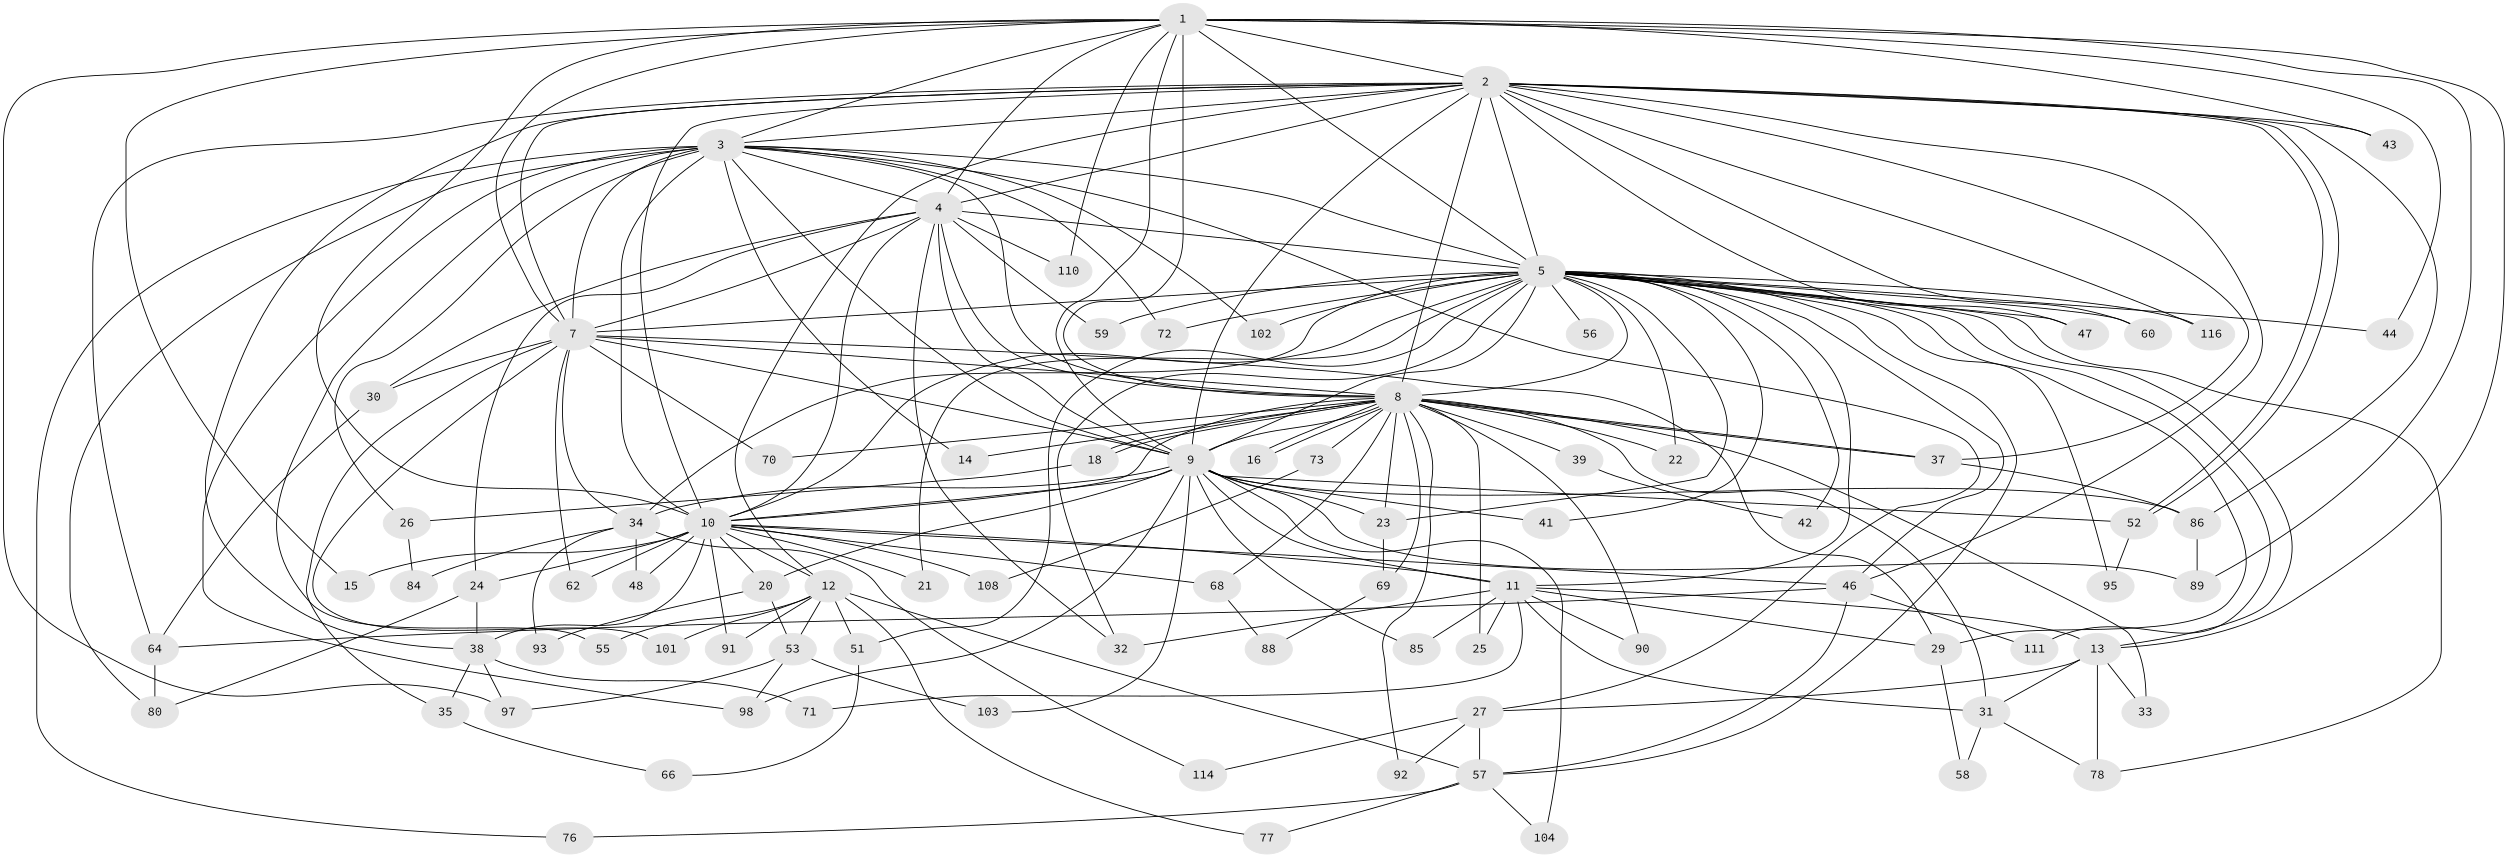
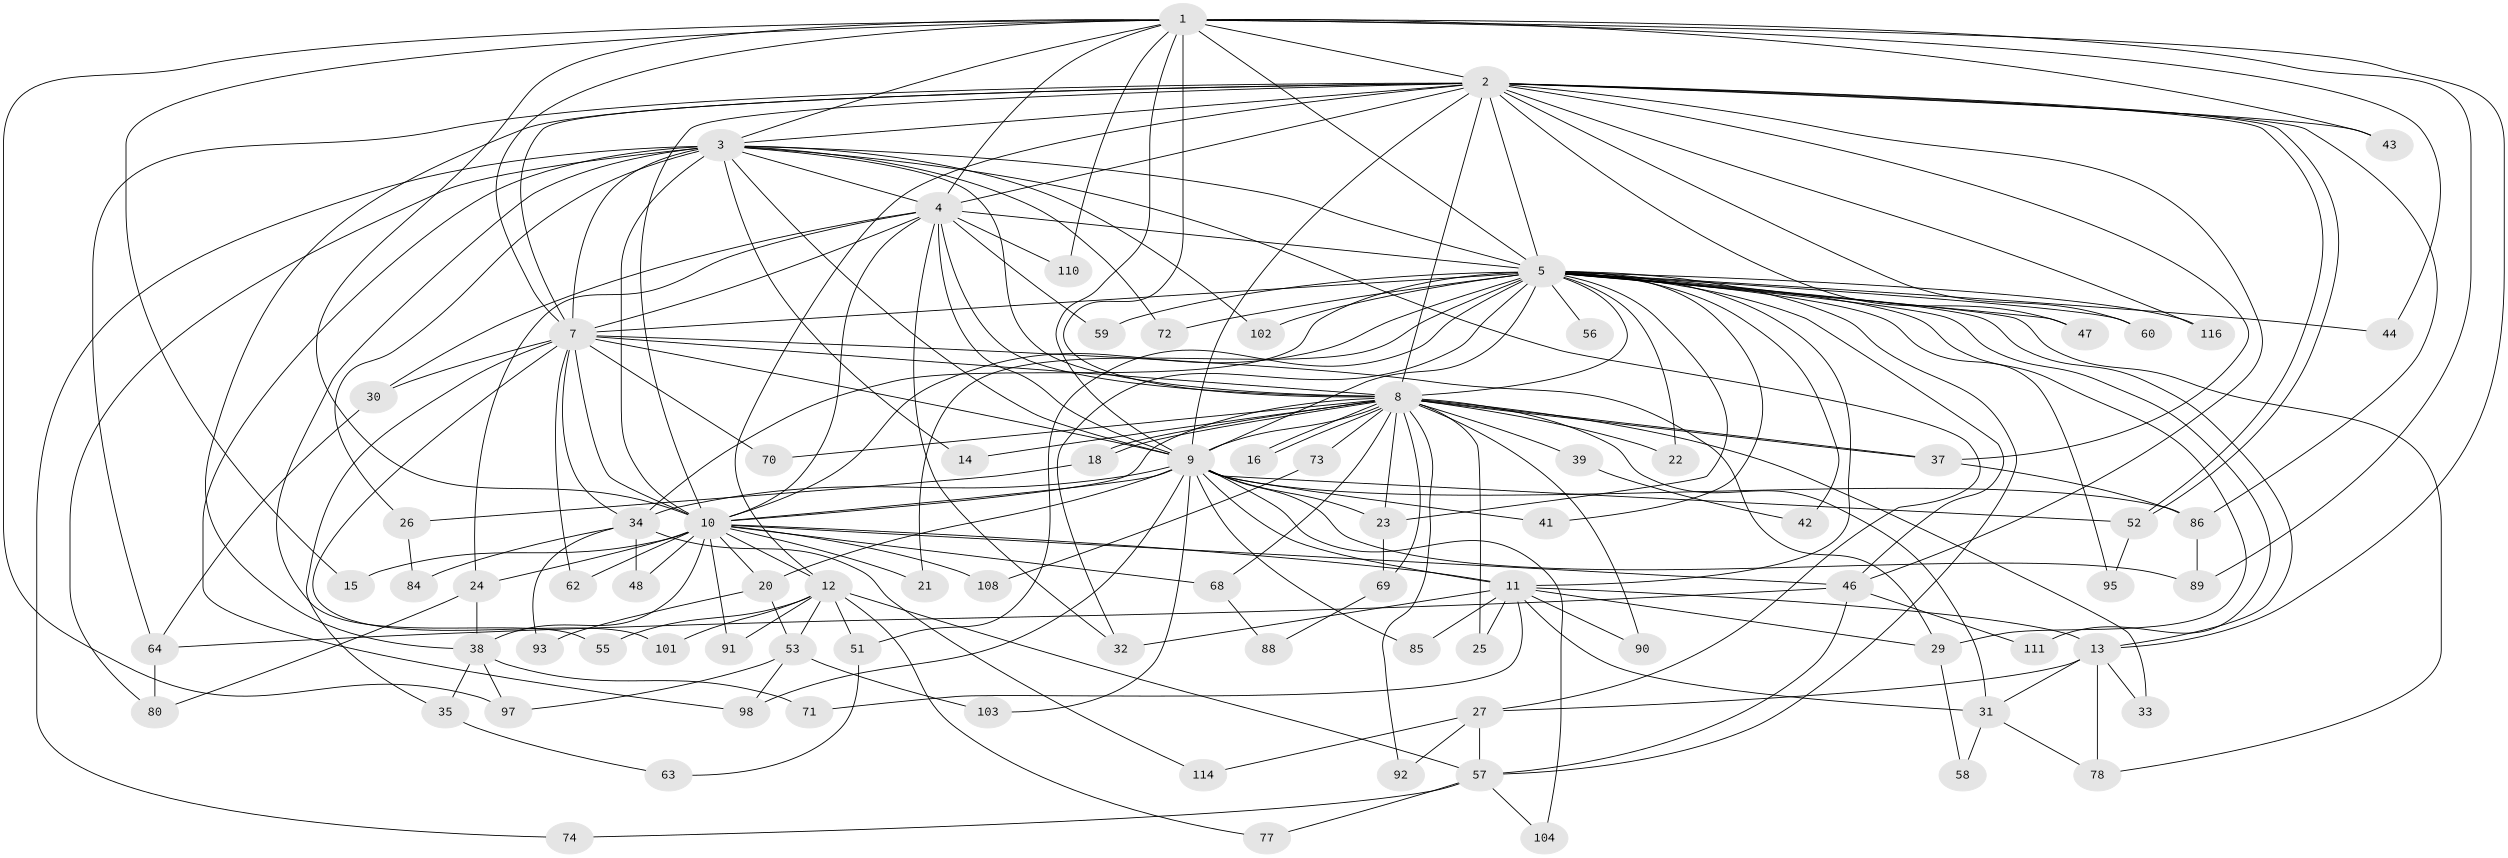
edge "7" -- "10": added
node "66": label "66" -> "63"
node "76": label "76" -> "74"
